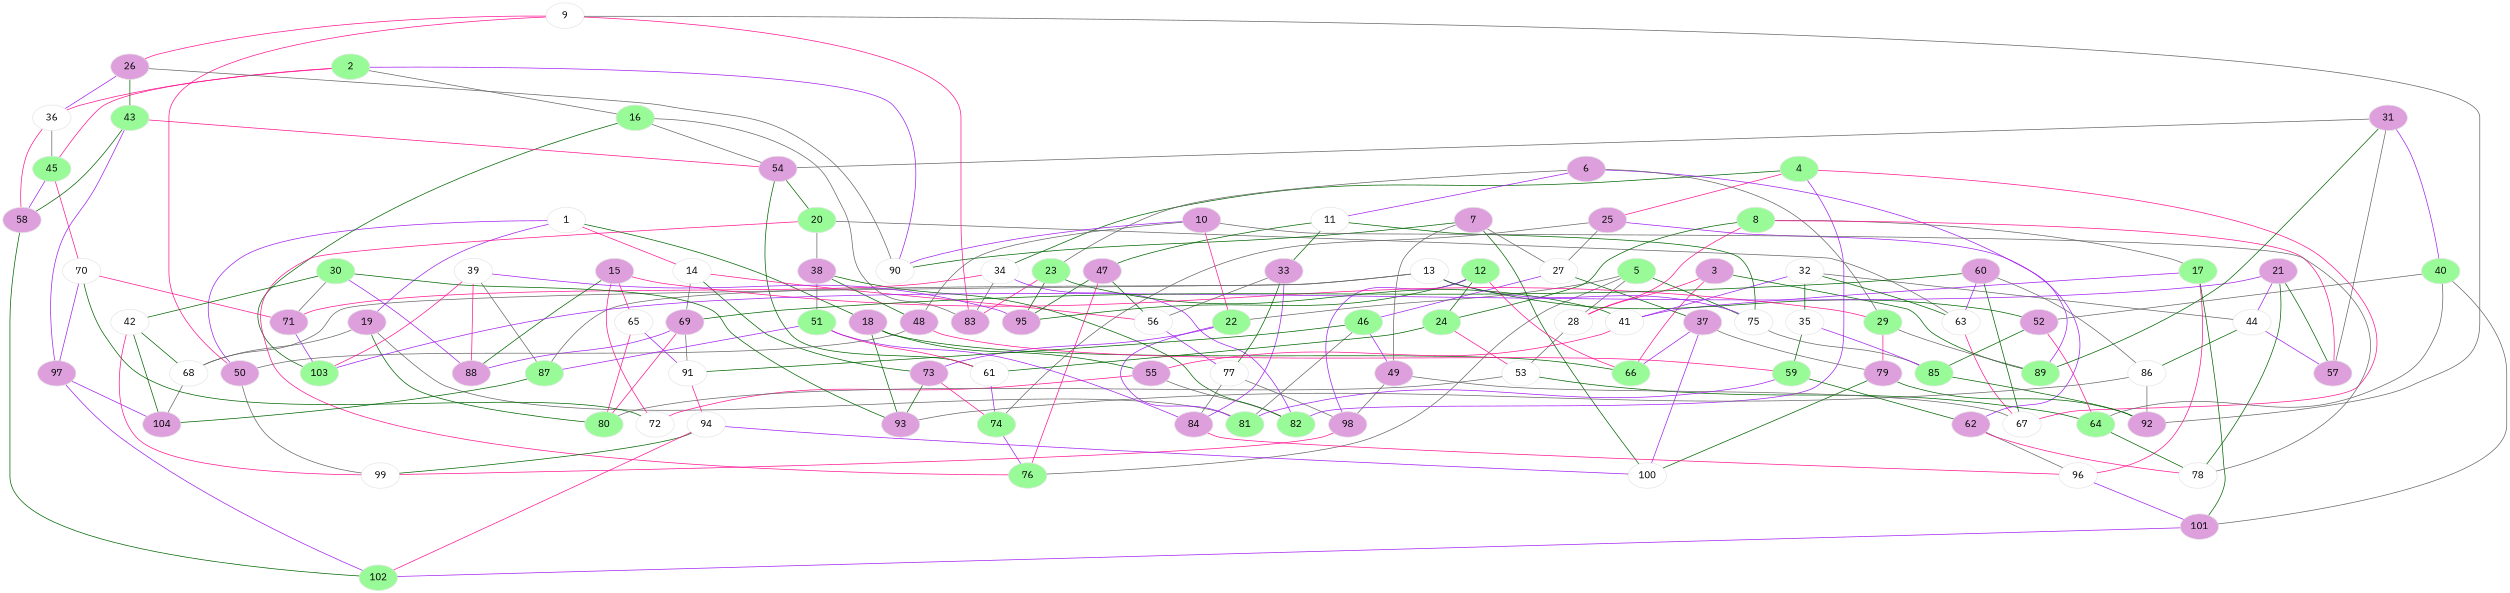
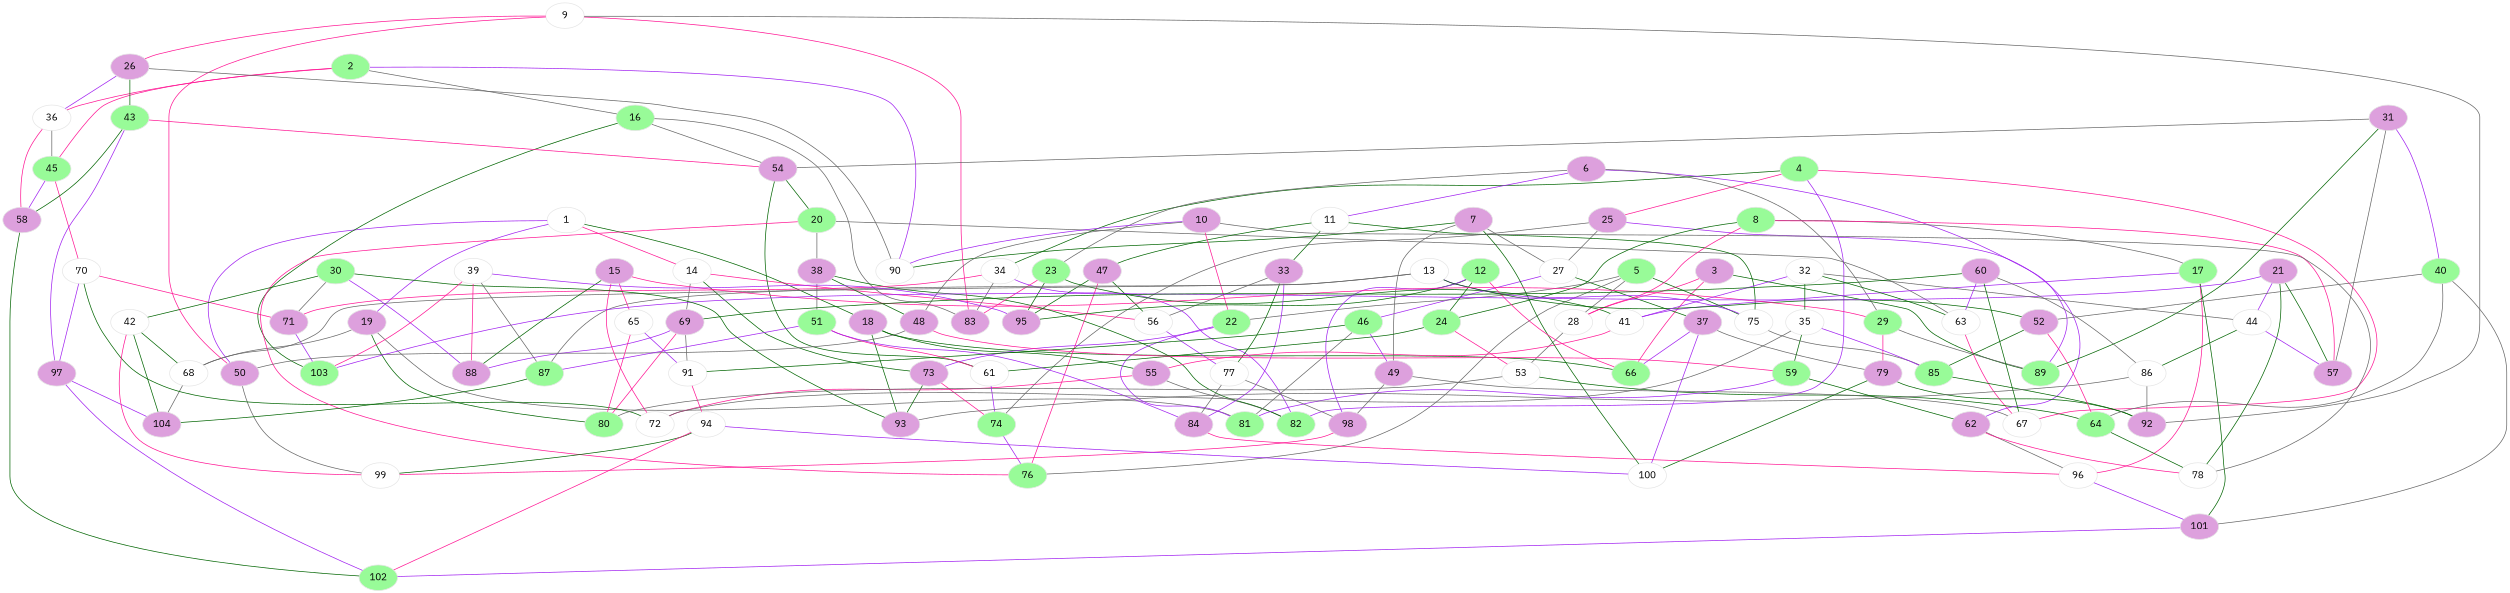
edge "35" -- "72": added
